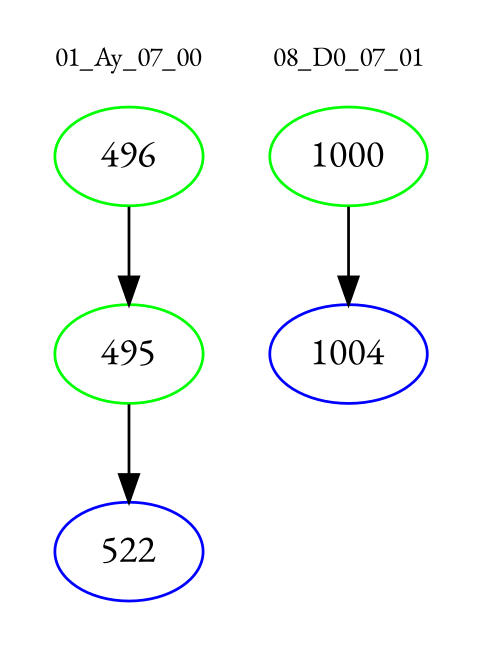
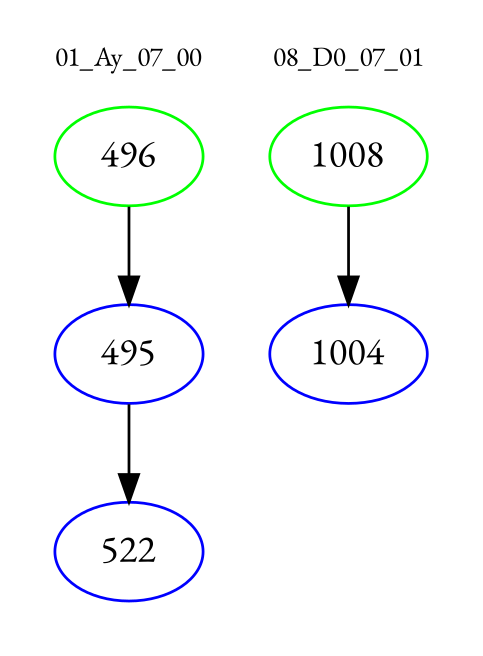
node "1000": label "1000" -> "1008"
node "495": color green -> blue
